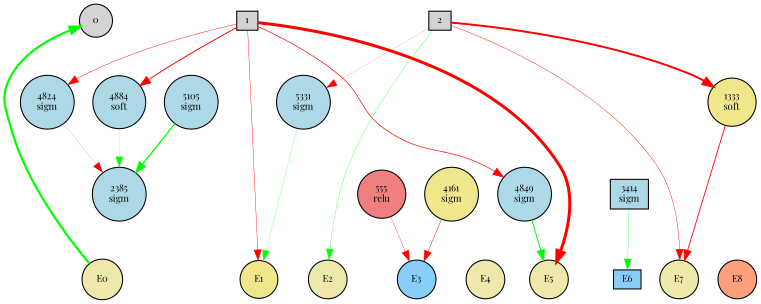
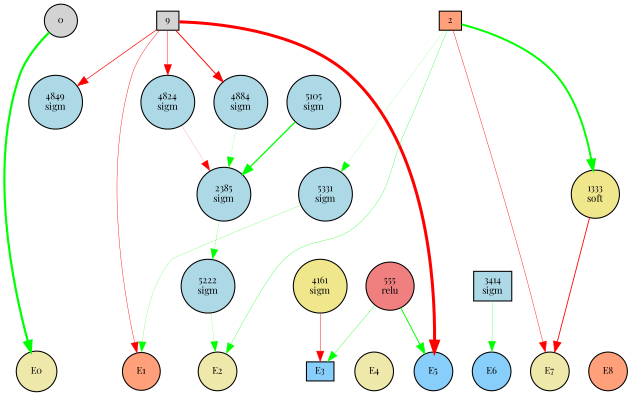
node "1": label "1" -> "9"
node "2": fillcolor lightgray -> lightsalmon
edge "2" -> "1333 soft": color red -> green
edge "2" -> "5331 sigm": color red -> green
node "4884 soft": label "4884 soft" -> "4884 sigm"
edge "E0" -> "0": reversed
edge "555 relu" -> "E3": color red -> green
edge "4849 sigm" -> "E5": now "555 relu" -> "E5"
node "E1": fillcolor khaki -> lightsalmon
node "E3": shape circle -> box
node "E5": fillcolor palegoldenrod -> lightskyblue
node "E6": shape box -> circle
node "5222 sigm": added
